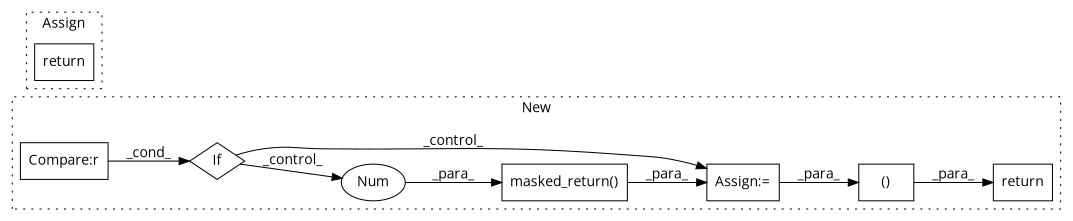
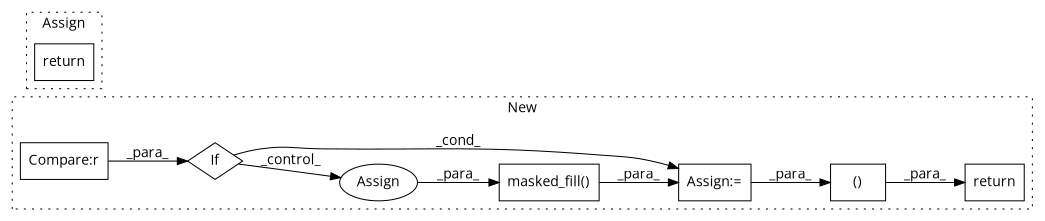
edge "If" -> "Assign:=": label "_control_" -> "_cond_"
edge "Compare:r" -> "If": label "_cond_" -> "_para_"
node "Num": label "Num" -> "Assign"
node "masked_return()": label "masked_return()" -> "masked_fill()"
